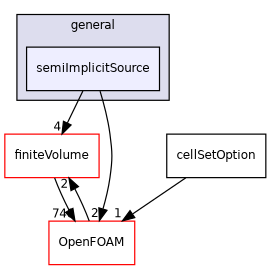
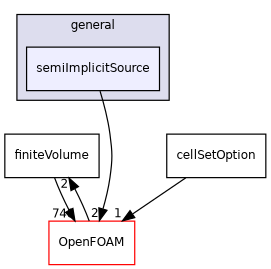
edge "semiImplicitSource" -> "finiteVolume": removed
node "finiteVolume": color red -> black
